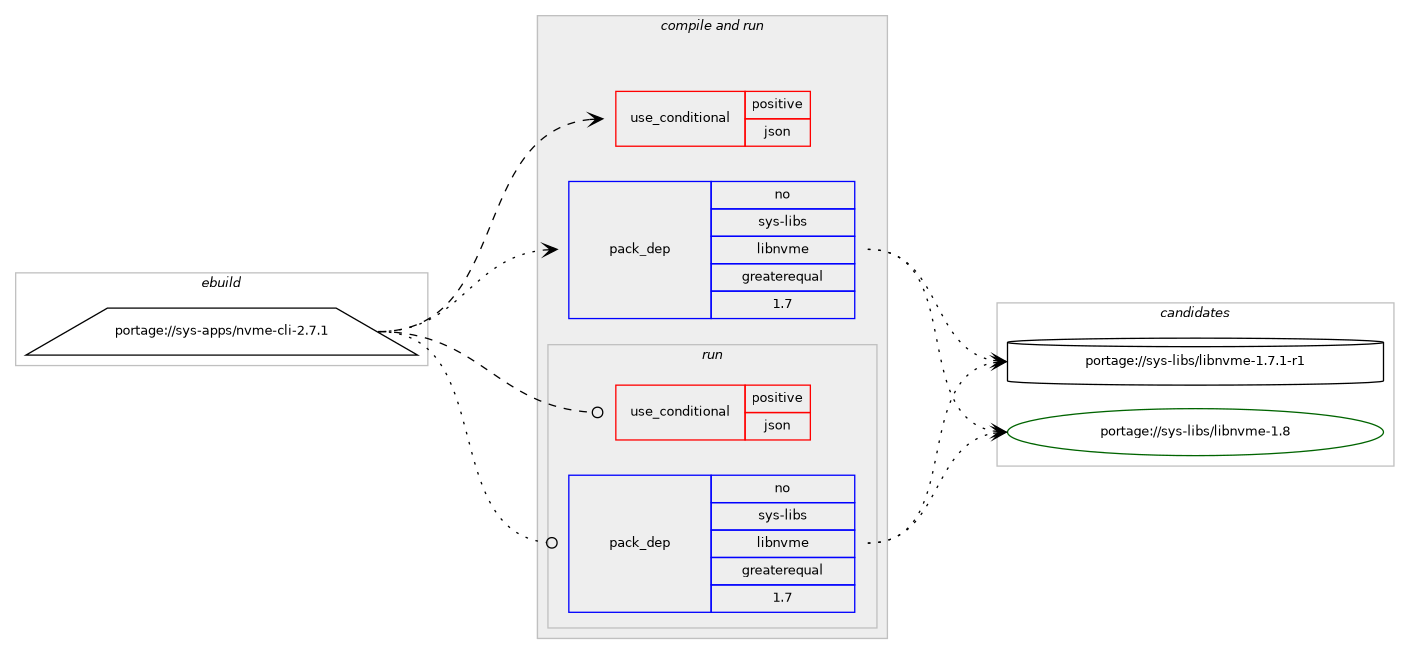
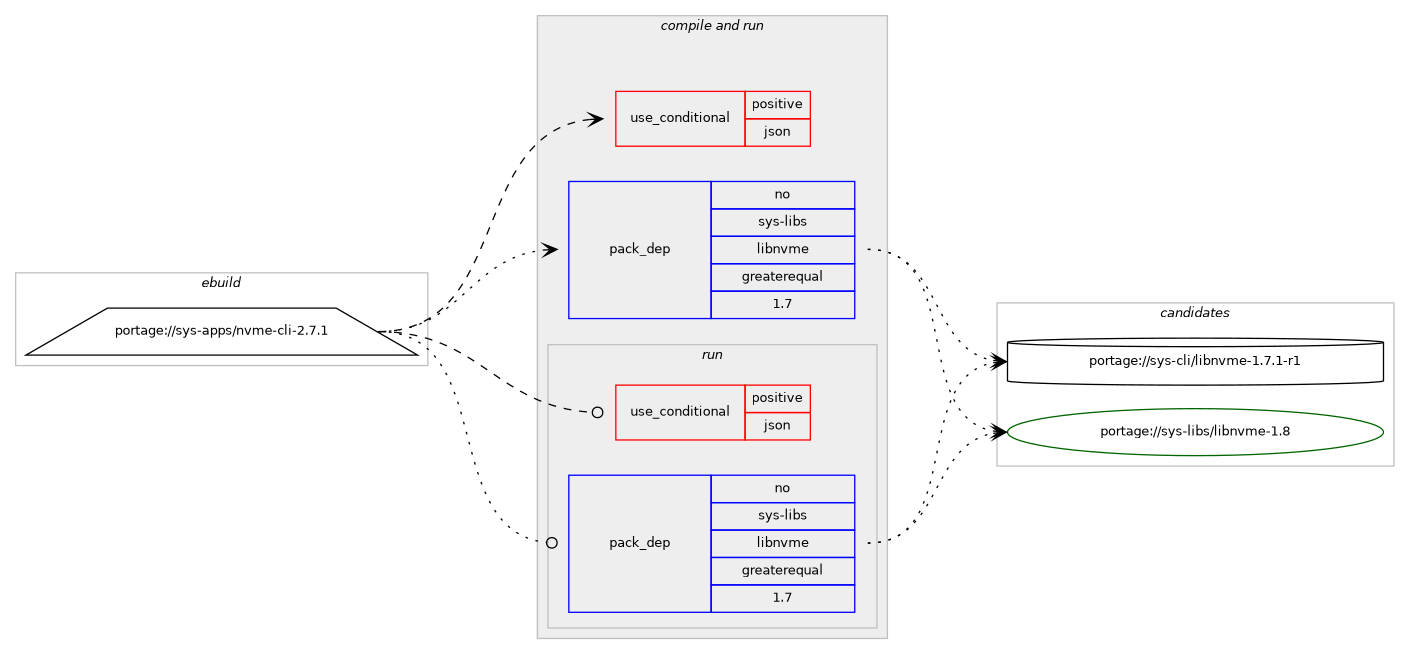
node "portage://sys-libs/libnvme-1.7.1-r1": label "portage://sys-libs/libnvme-1.7.1-r1" -> "portage://sys-cli/libnvme-1.7.1-r1"
